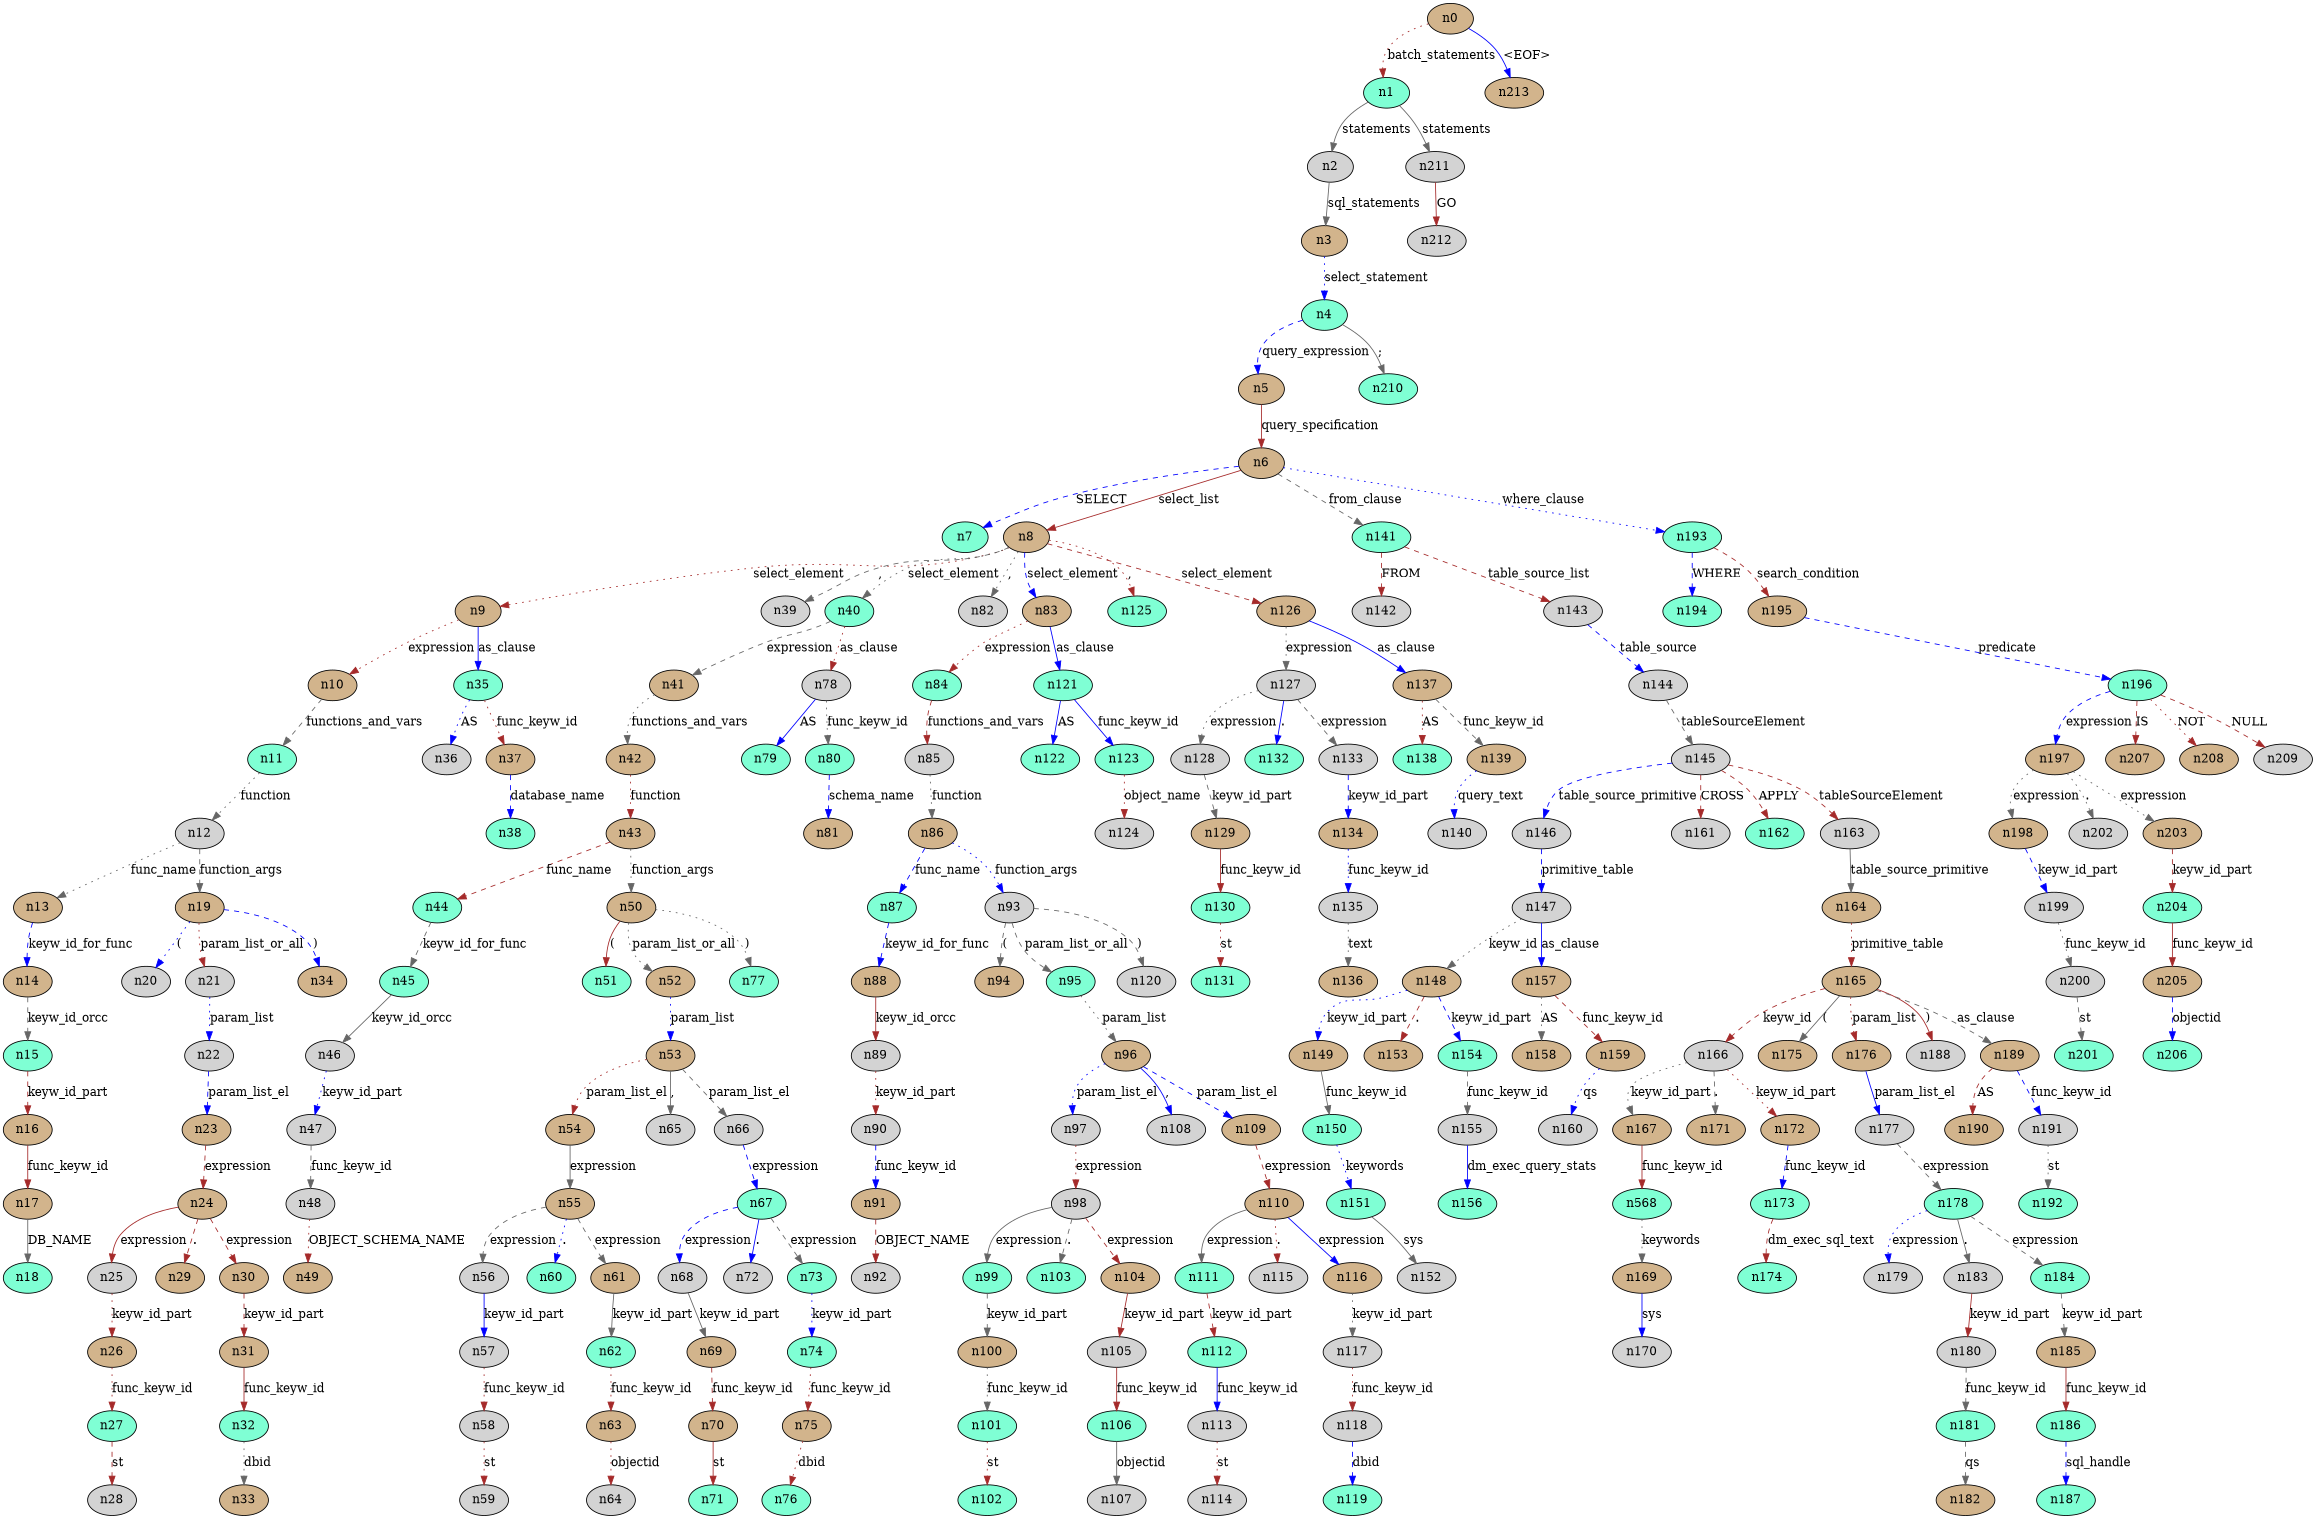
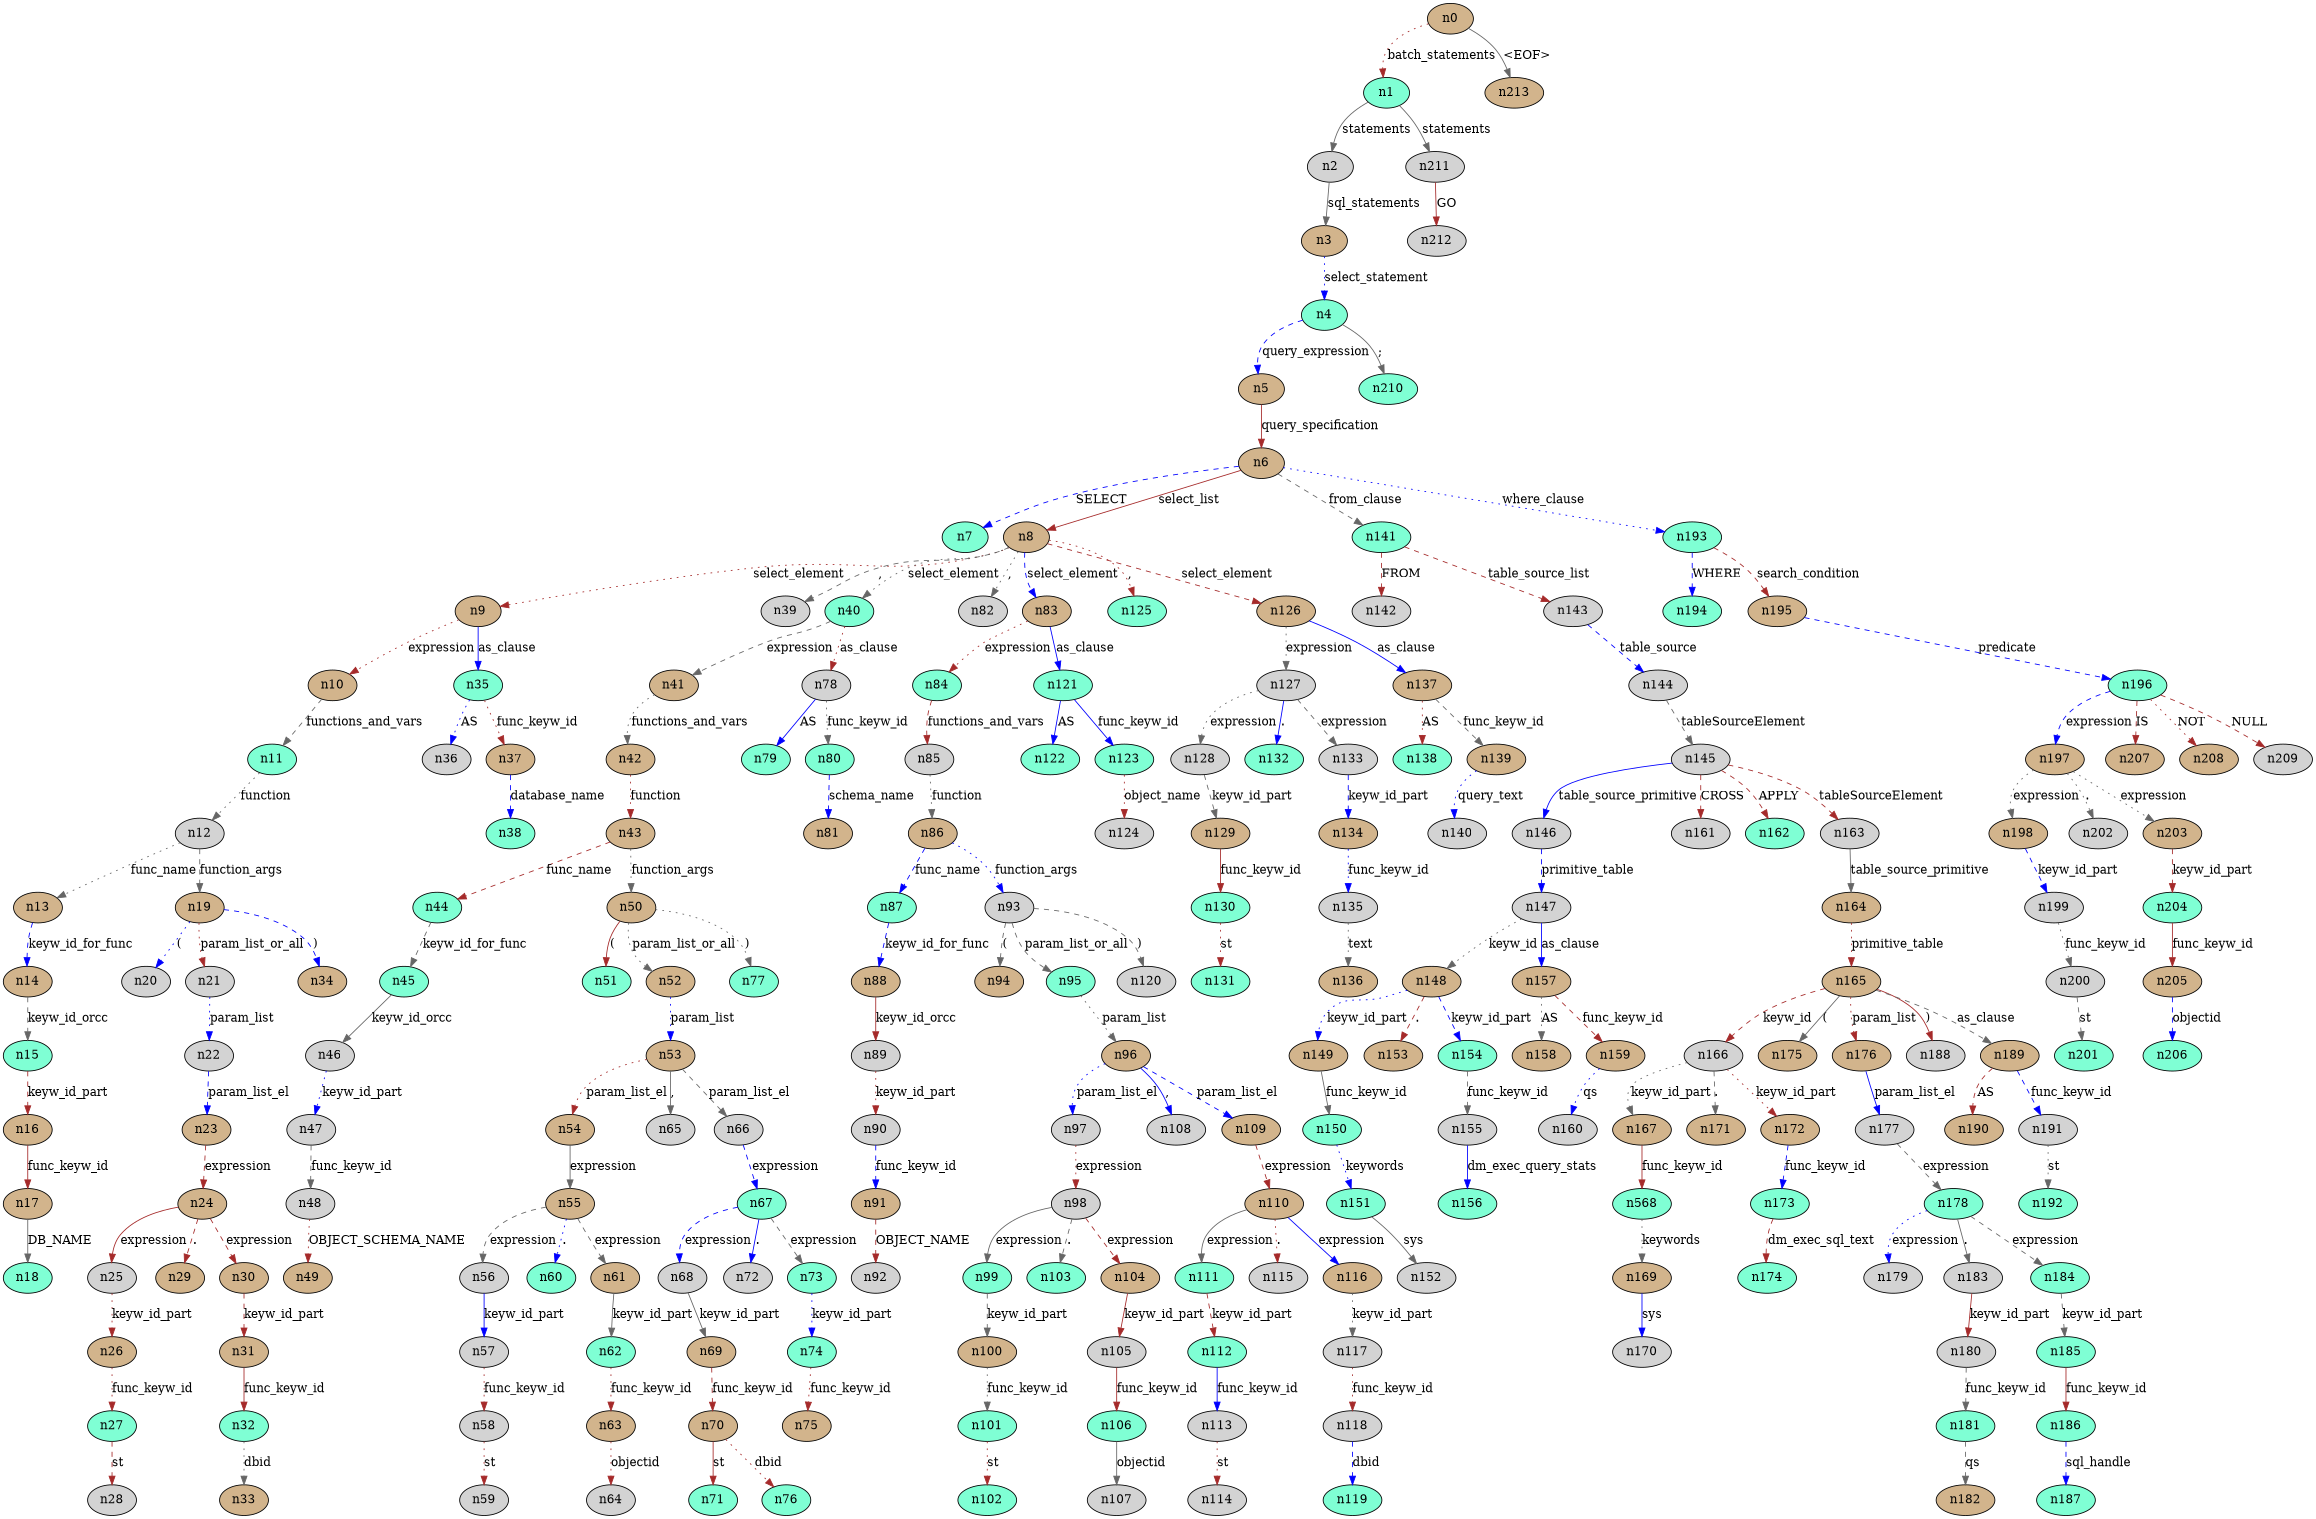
edge "n0" -> "n213": color blue -> gray40
edge "n145" -> "n146": style dashed -> solid
node "n185": fillcolor tan -> aquamarine
edge "n75" -> "n76": now "n70" -> "n76"
